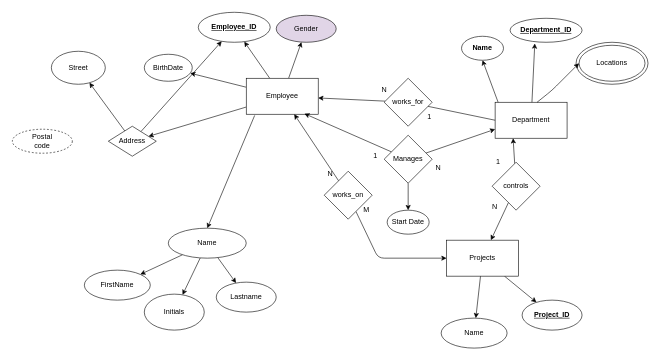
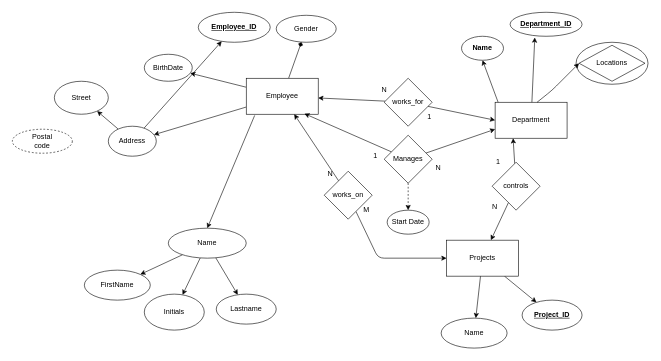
node "Gender": fillcolor #e1d5e7 -> #ffffff
node "Department_ID": moved (546, 30) -> (546, 24)
edge "Employee" -> "Gender": arrowhead classic -> diamond
edge "Employee" -> "Employee_ID": removed
node "Locations": shape ellipse -> diamond
node "Street": moved (78, 68) -> (81, 98)
edge "works_for" -- "Department": arrowhead none -> classic
node "Address": shape diamond -> ellipse
edge "Manages" -> "Start Date": style solid -> dashed
node "Lastname": moved (246, 297) -> (246, 309)
